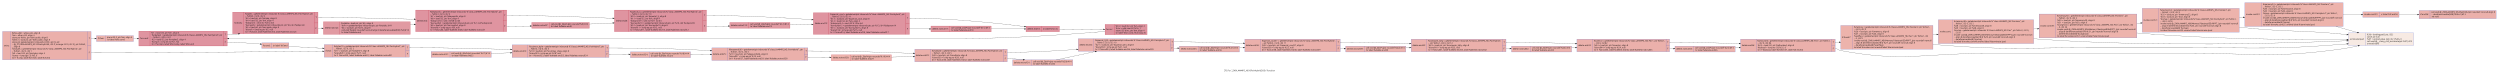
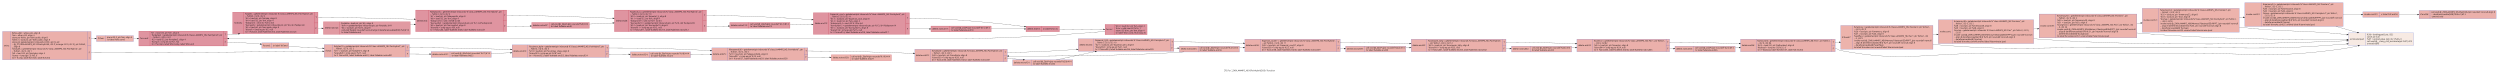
node "if.end56:": text "ret void" -> "unwind void"
edge "if.end:" -> "delete.notnull21:": added
edge "delete.notnull28:" -> "delete.end29:": now "delete.notnull35:" -> "delete.end29:"
